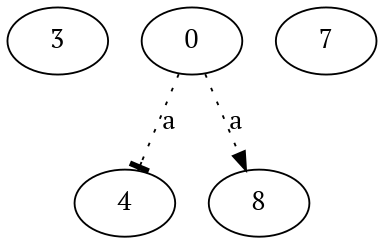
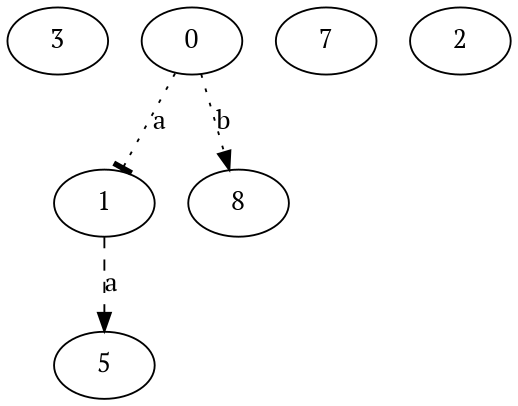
node "2": added
edge "0" -> "8": label "a" -> "b"
node "4": label "4" -> "1"
node "5": added
